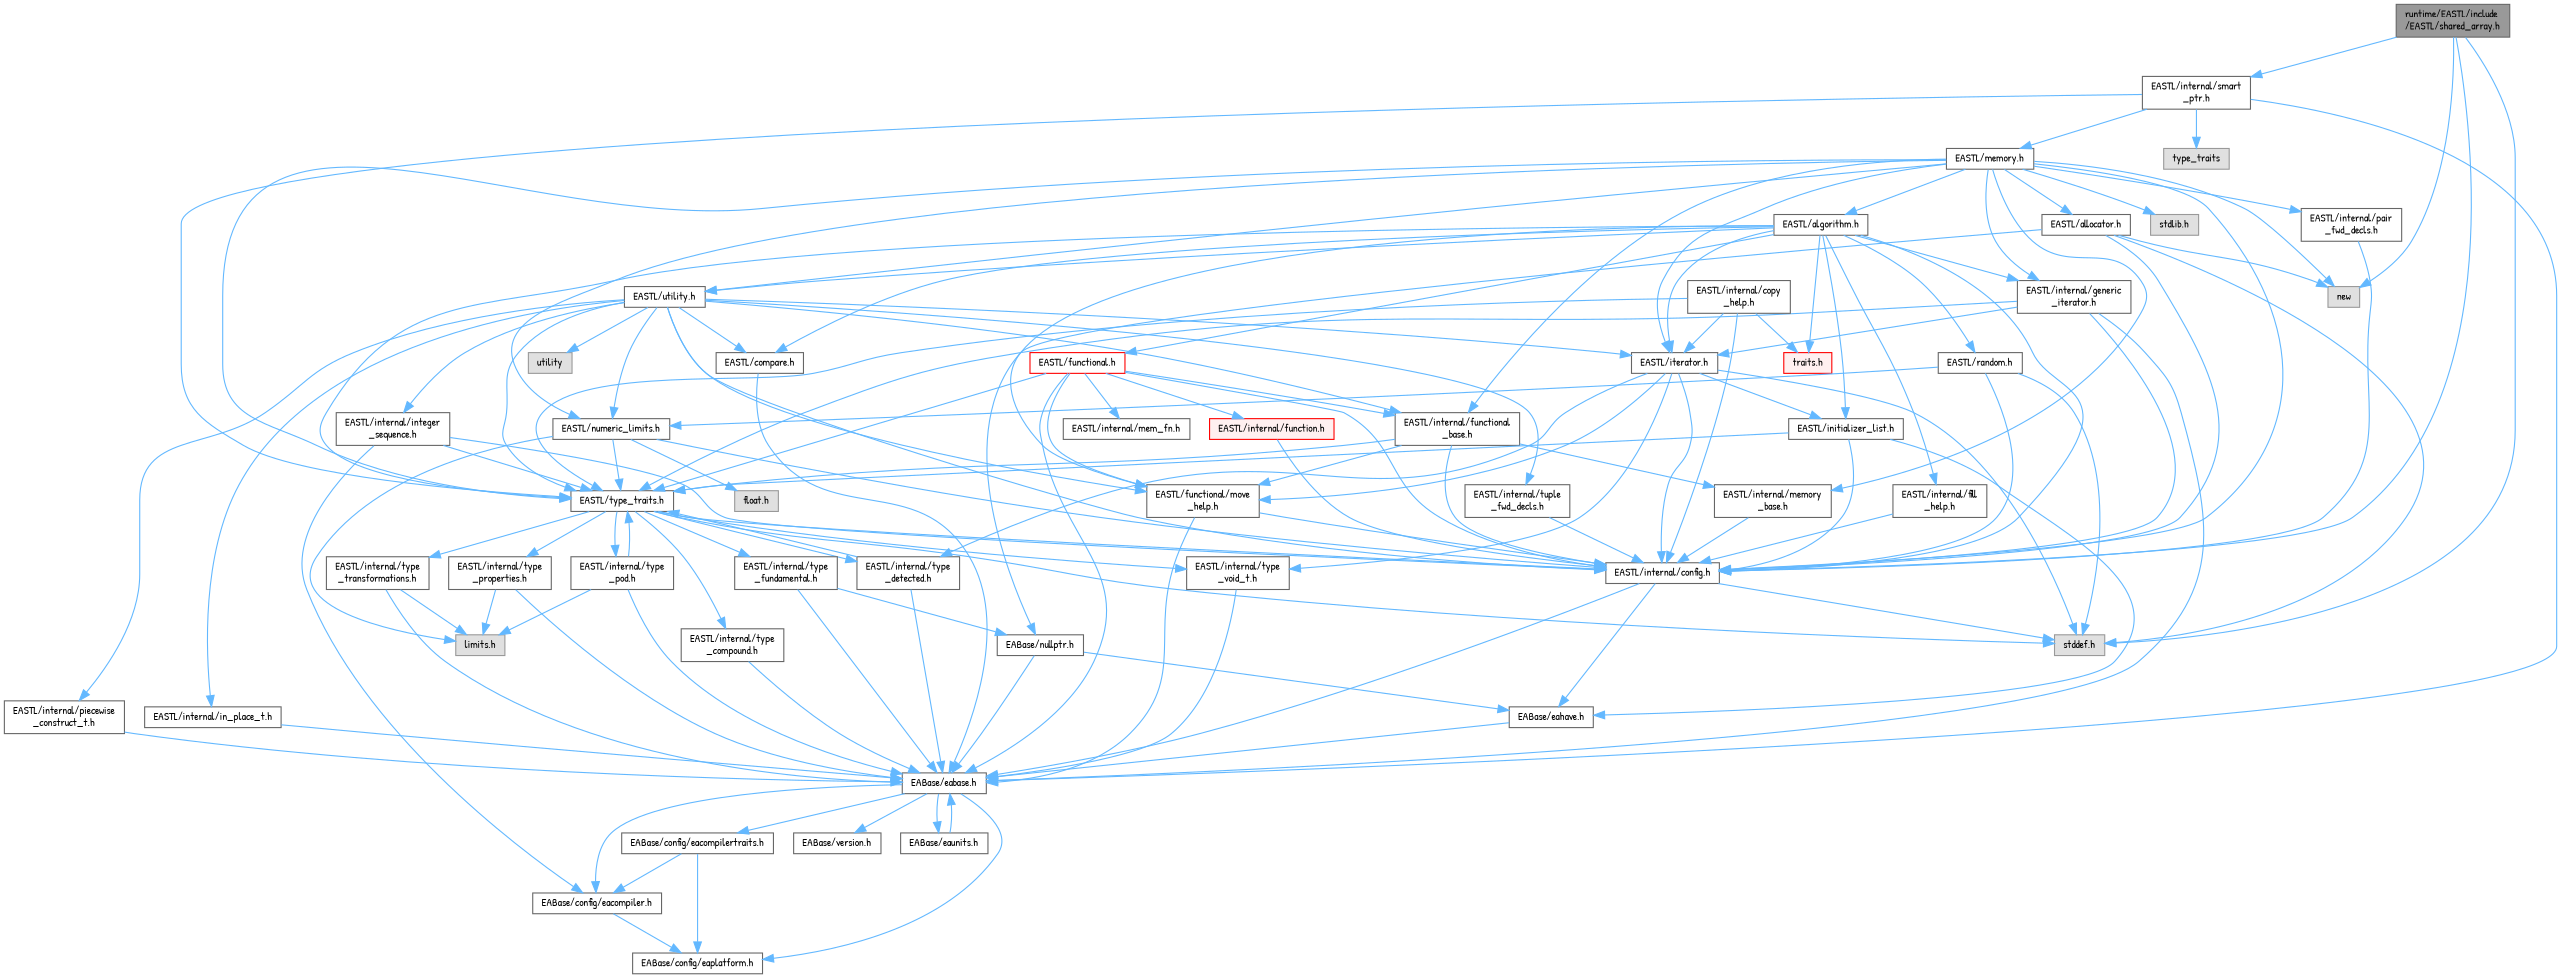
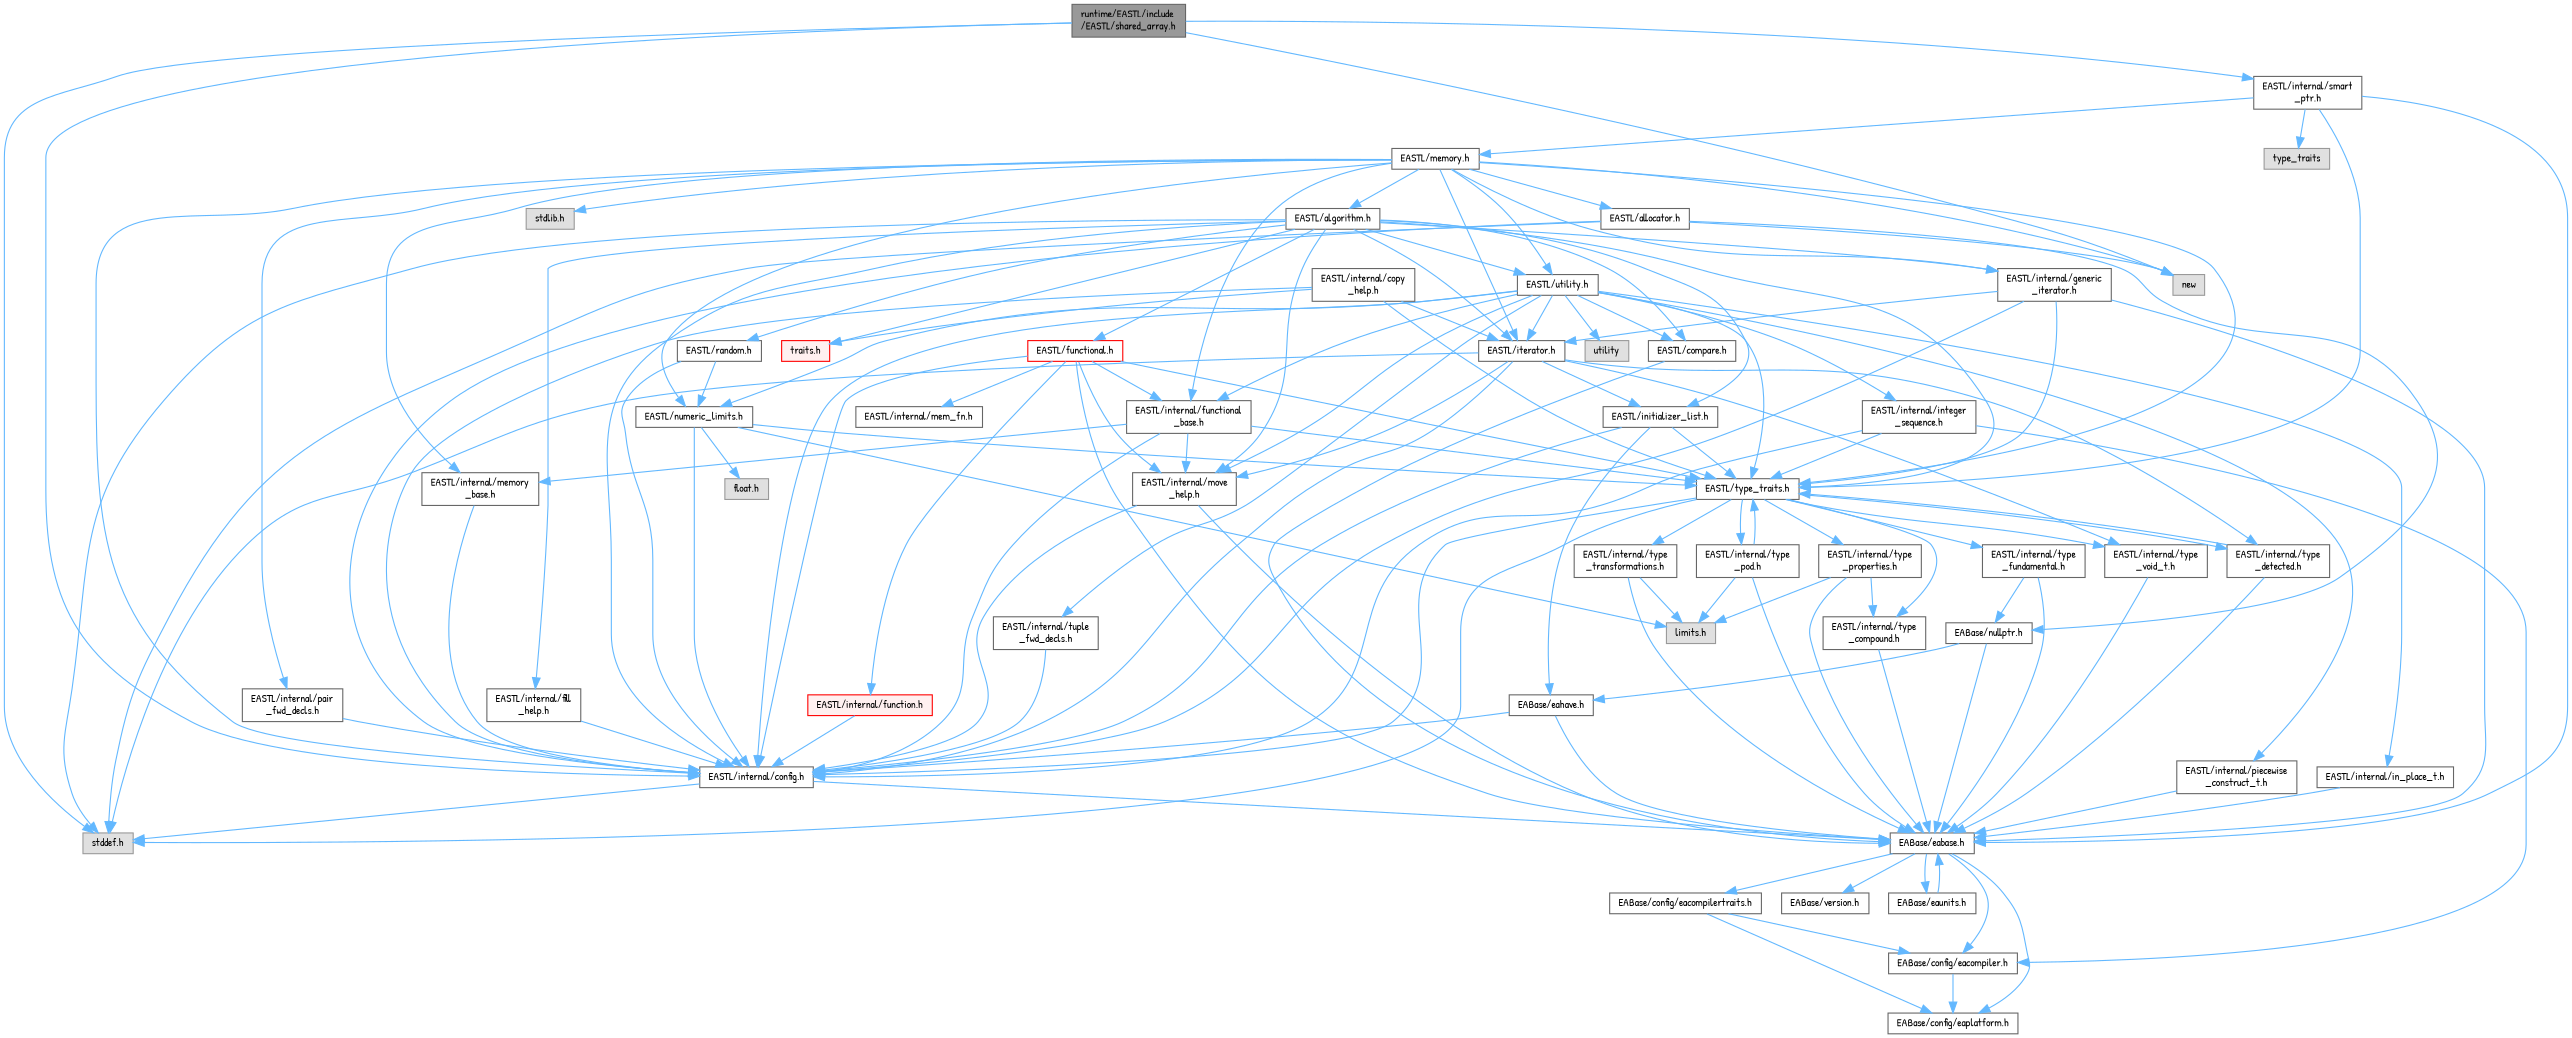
edge "EASTL/random.h" -> "stddef.h": now "EASTL/algorithm.h" -> "stddef.h"
node "EASTL/functional/move _help.h": label "EASTL/functional/move _help.h" -> "EASTL/internal/move _help.h"
edge "EASTL/internal/type _properties.h" -> "EASTL/internal/type _compound.h": added
edge "EASTL/internal/config.h" -> "EABase/eahave.h": reversed
